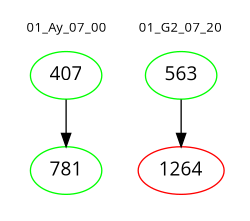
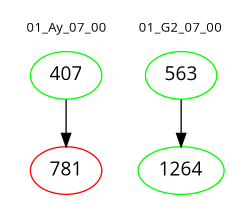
cluster "01_G2_07_20": label "01_G2_07_20" -> "01_G2_07_00"
node "781": color green -> red
node "1264": color red -> green
